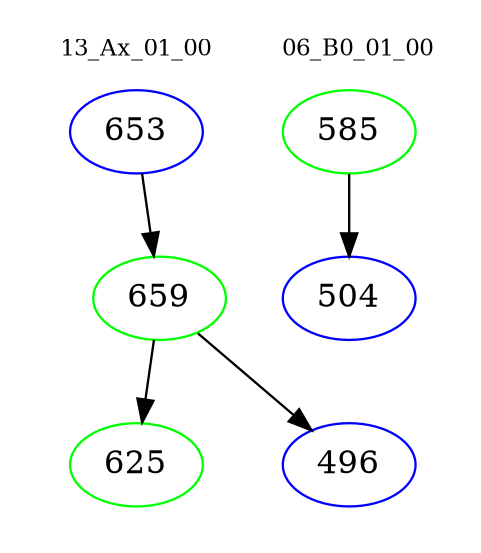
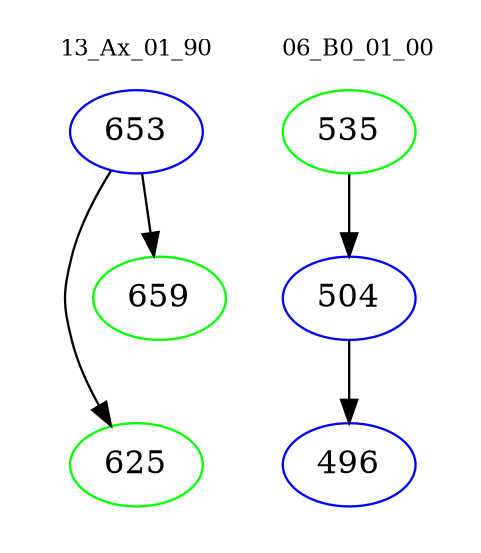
cluster "13_Ax_01_00": label "13_Ax_01_00" -> "13_Ax_01_90"
node "585": label "585" -> "535"
edge "659" -> "496": now "504" -> "496"
edge "659" -> "625": now "653" -> "625"
